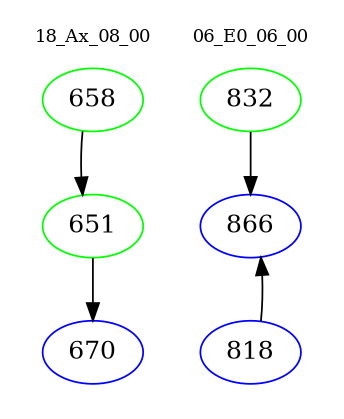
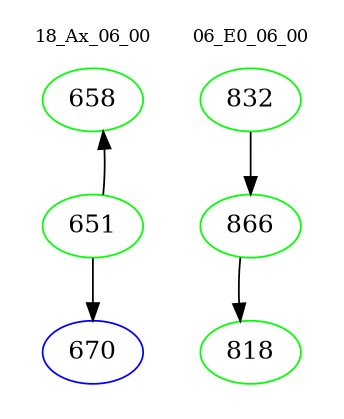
cluster "18_Ax_08_00": label "18_Ax_08_00" -> "18_Ax_06_00"
edge "658" -> "651": reversed
node "866": color blue -> green
edge "818" -> "866": reversed
node "818": color blue -> green
